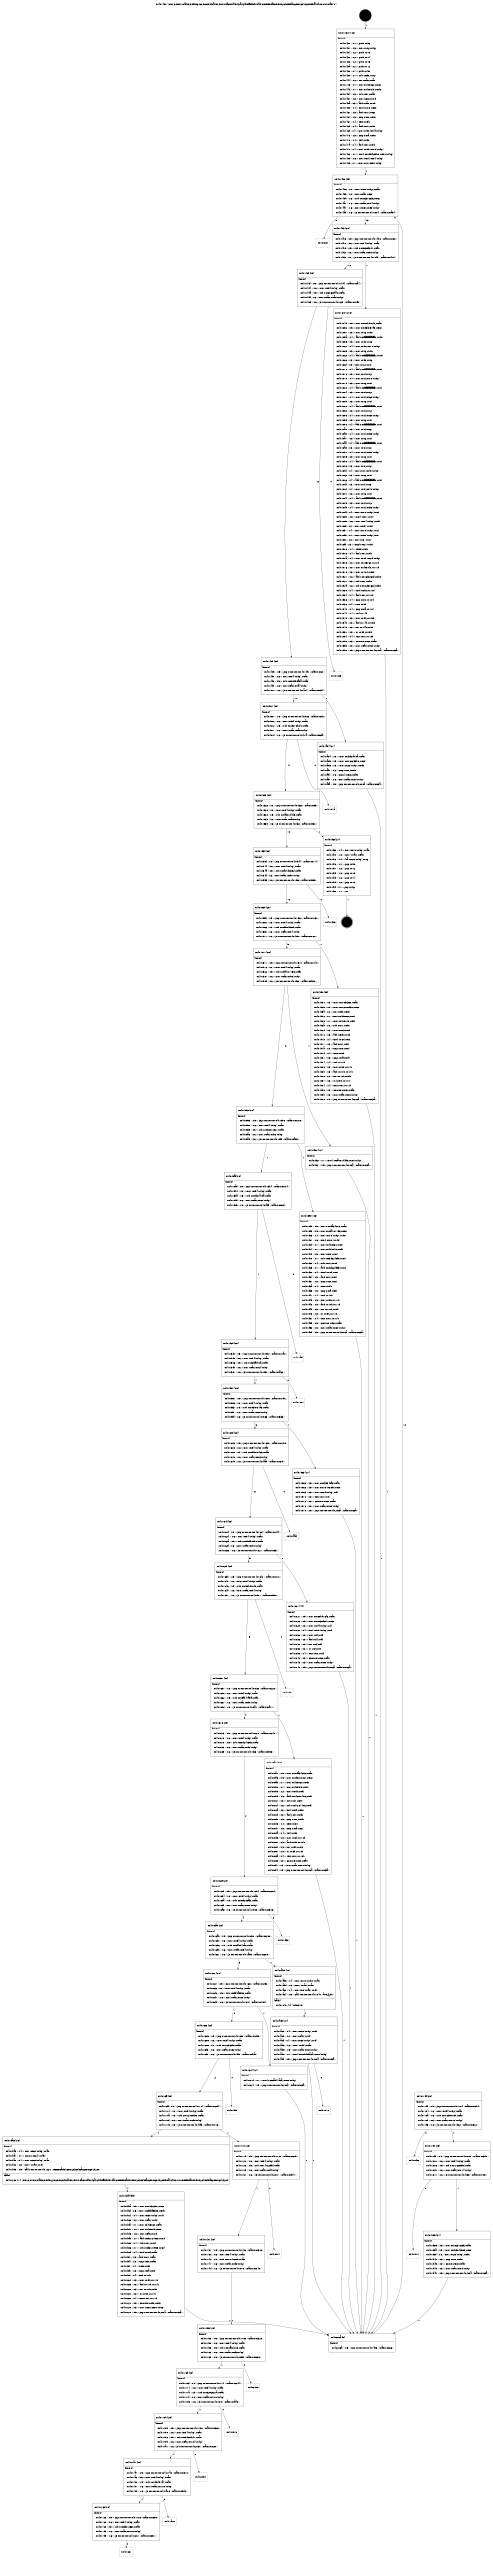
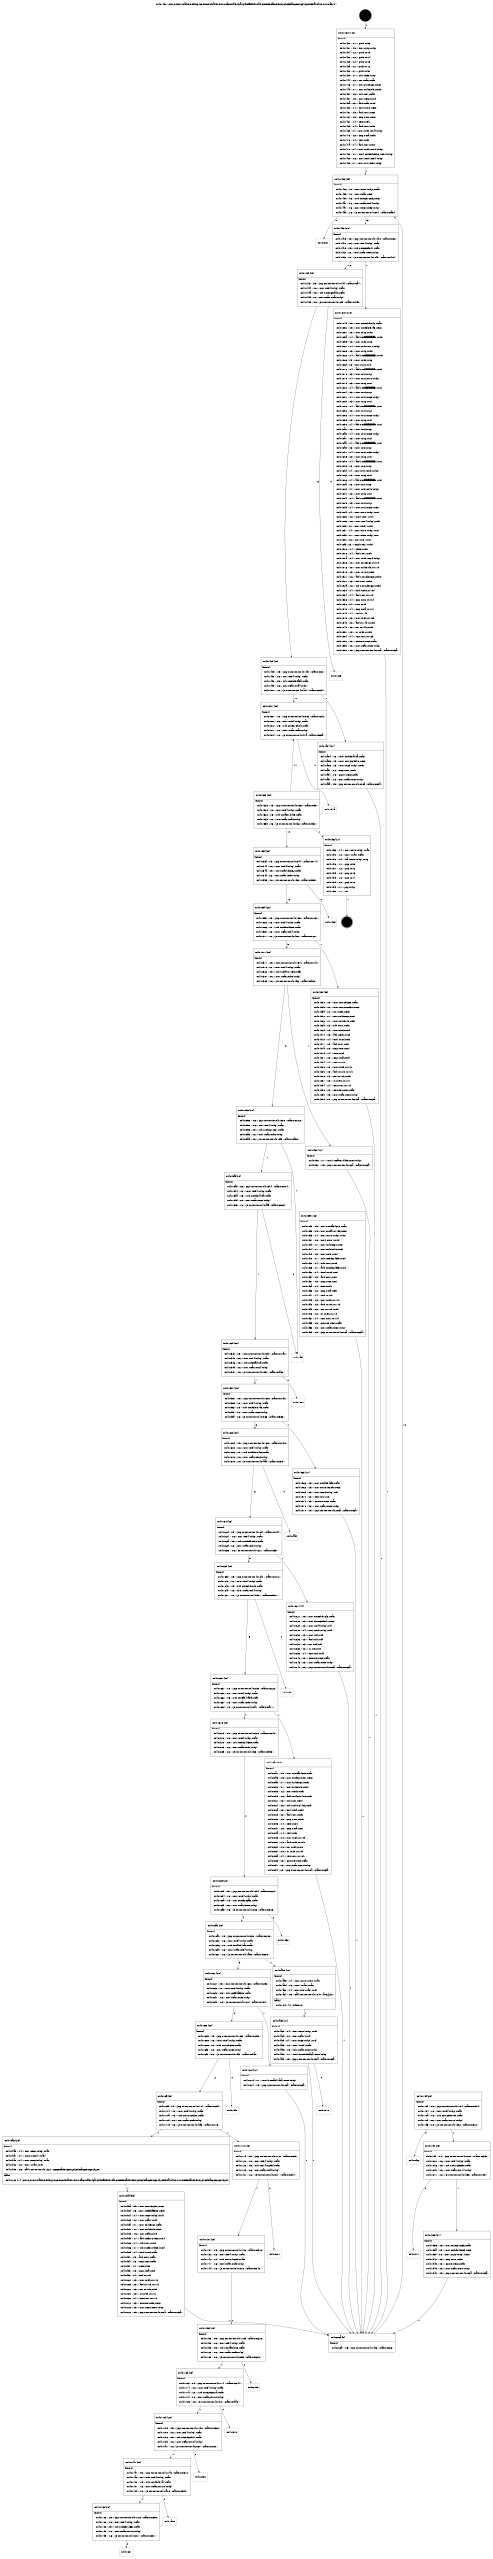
edge "0x401507 [28]" -> "0x401523 [28]": reversed
edge "0x401593 [28]" -> "0x401ef9 [103]": now "0x401593 [28]" -> "0x401aff"
